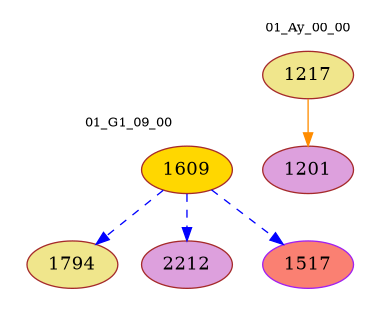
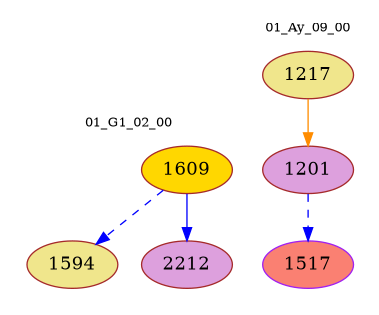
cluster "01_Ay_00_00": label "01_Ay_00_00" -> "01_Ay_09_00"
cluster "01_G1_09_00": label "01_G1_09_00" -> "01_G1_02_00"
edge "1609" -> "1517": now "1201" -> "1517"
edge "1609" -> "2212": style dashed -> solid
node "1794": label "1794" -> "1594"
